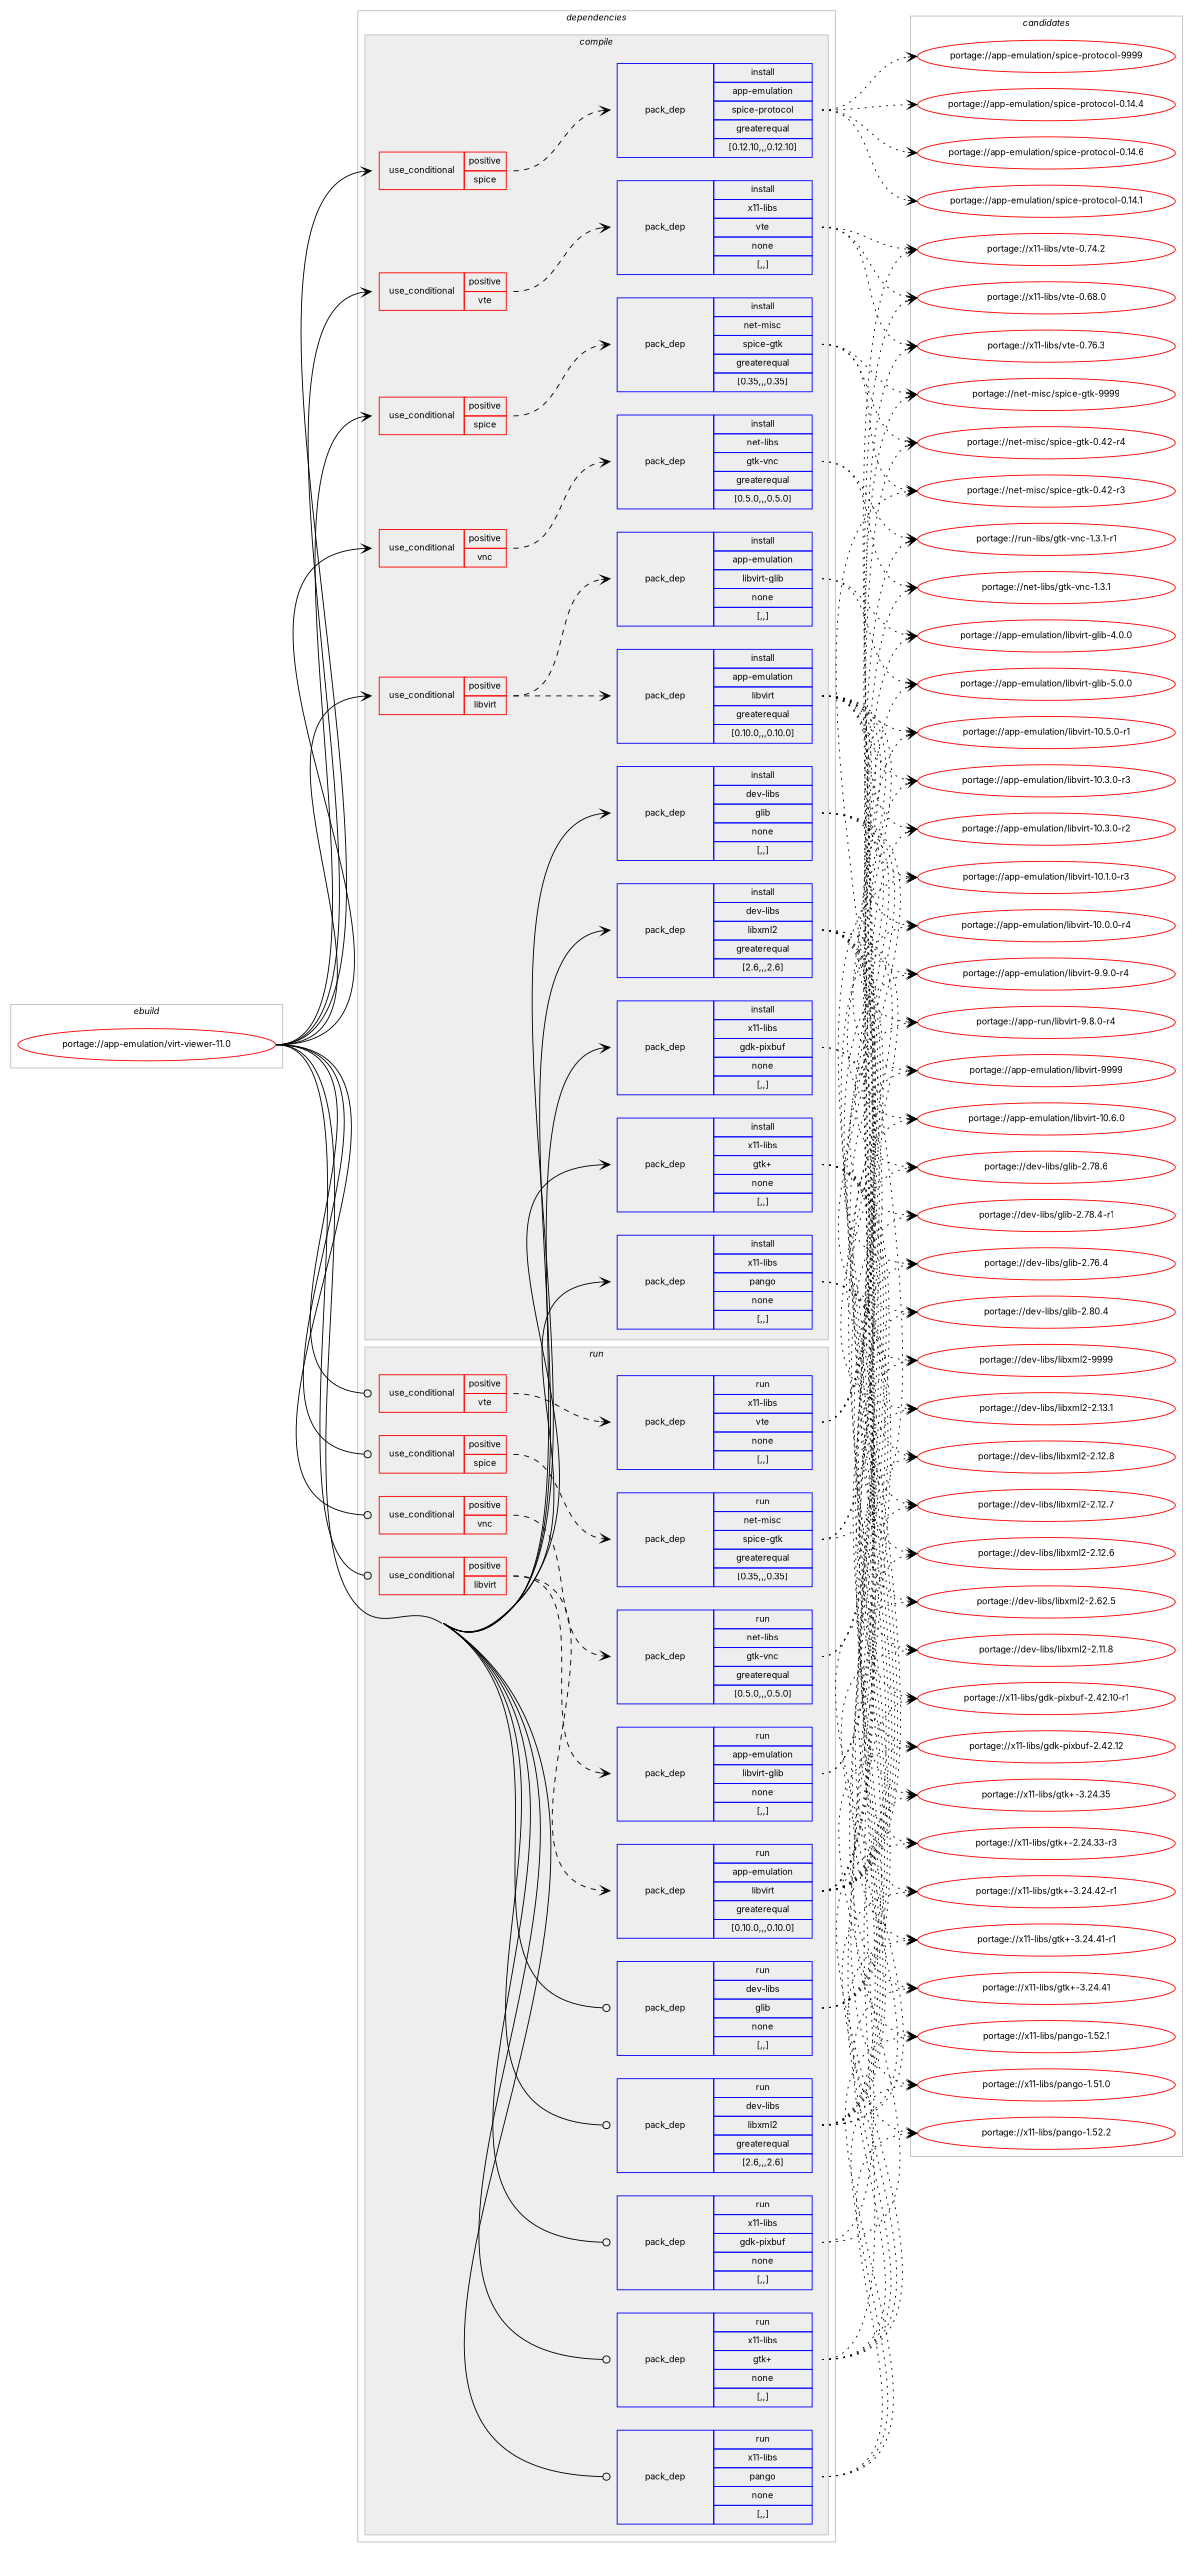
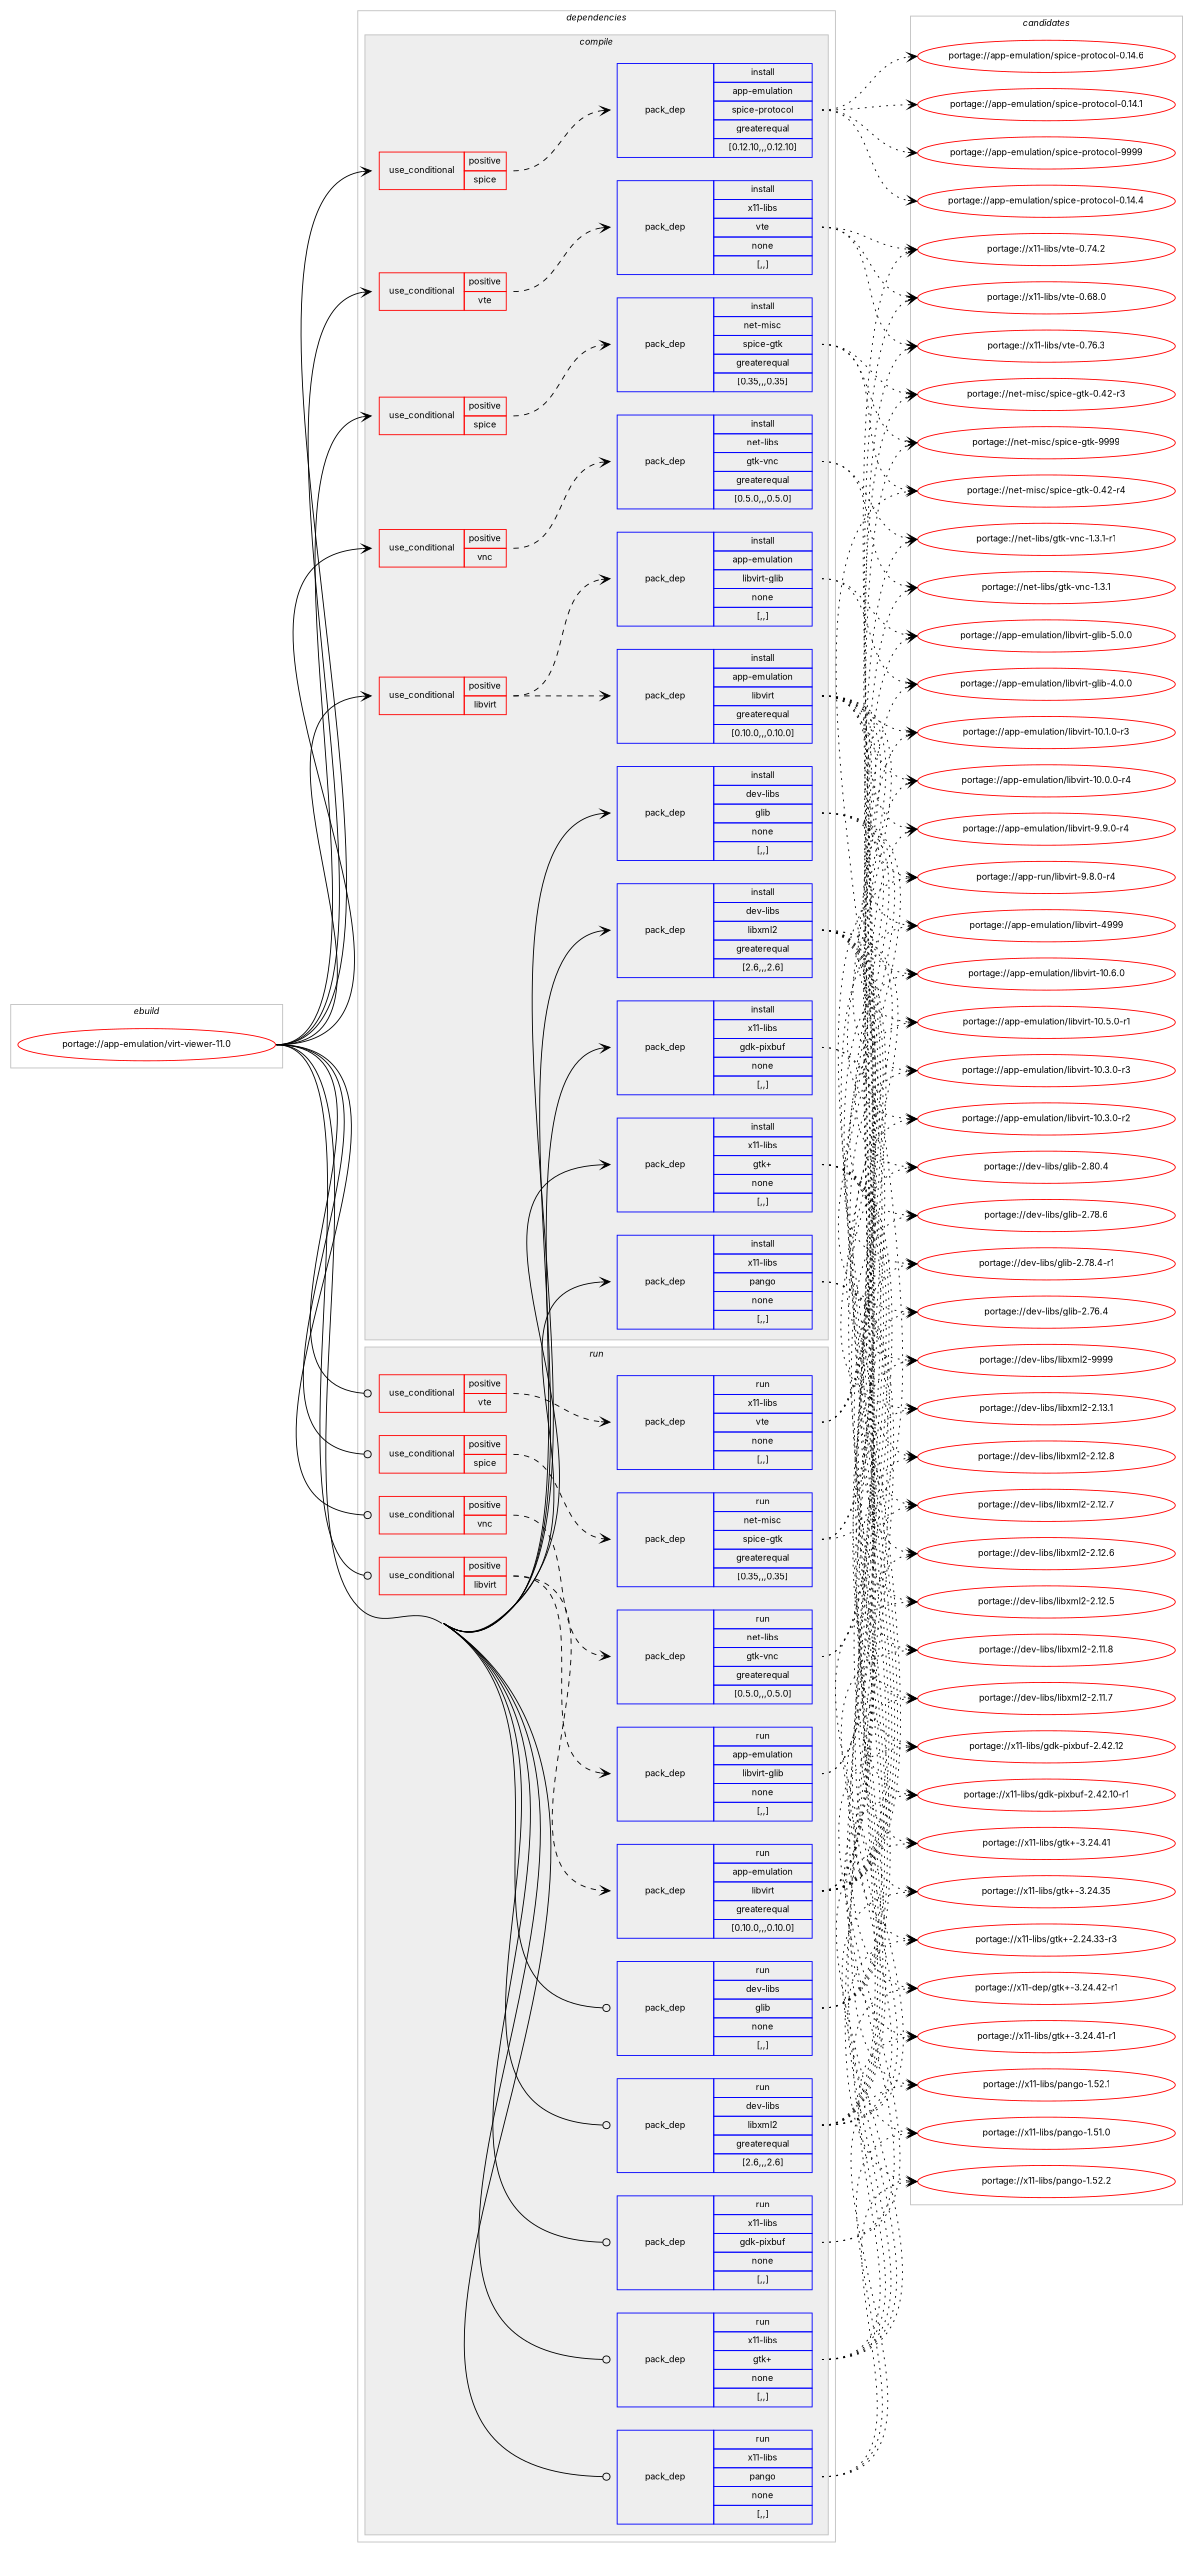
node "portage://run-libs/gtk-vnc-1.3.1-r1": label "portage://run-libs/gtk-vnc-1.3.1-r1" -> "portage://net-libs/gtk-vnc-1.3.1-r1"
node "portage://app-emulation/libvirt-9999": label "portage://app-emulation/libvirt-9999" -> "portage://app-emulation/libvirt-4999"
node "portage://dev-libs/libxml2-2.62.5": label "portage://dev-libs/libxml2-2.62.5" -> "portage://dev-libs/libxml2-2.12.5"
node "portage://dev-libs/libxml2-2.11.7": added
node "portage://x11-libs/gtk+-3.24.42-r1": label "portage://x11-libs/gtk+-3.24.42-r1" -> "portage://x11-dep/gtk+-3.24.42-r1"
